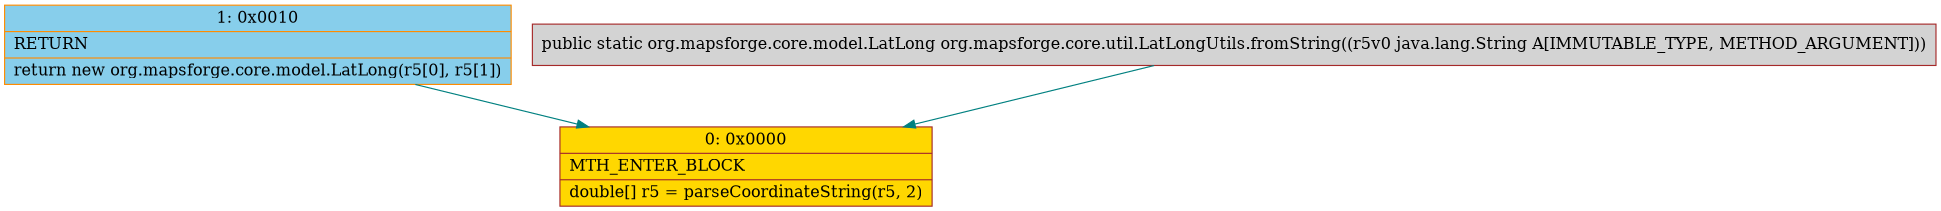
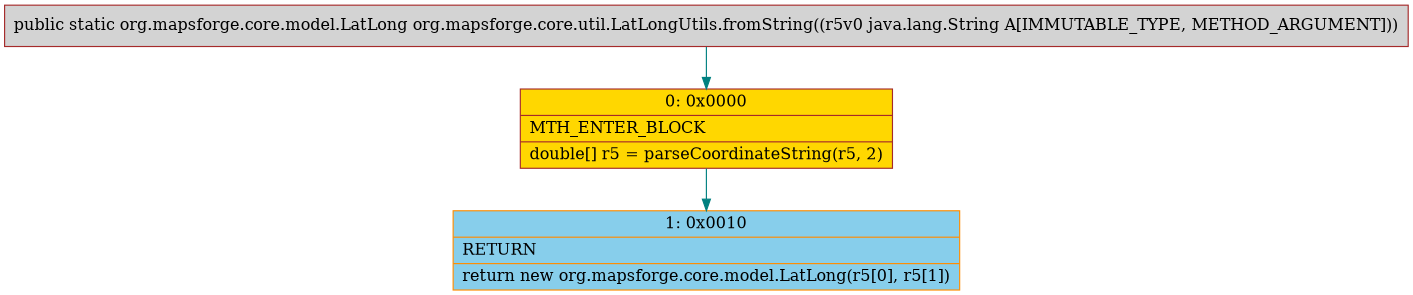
edge "1: 0x0010" -> "0: 0x0000": reversed
